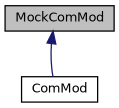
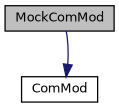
edge "ComMod" -> "MockComMod": reversed
